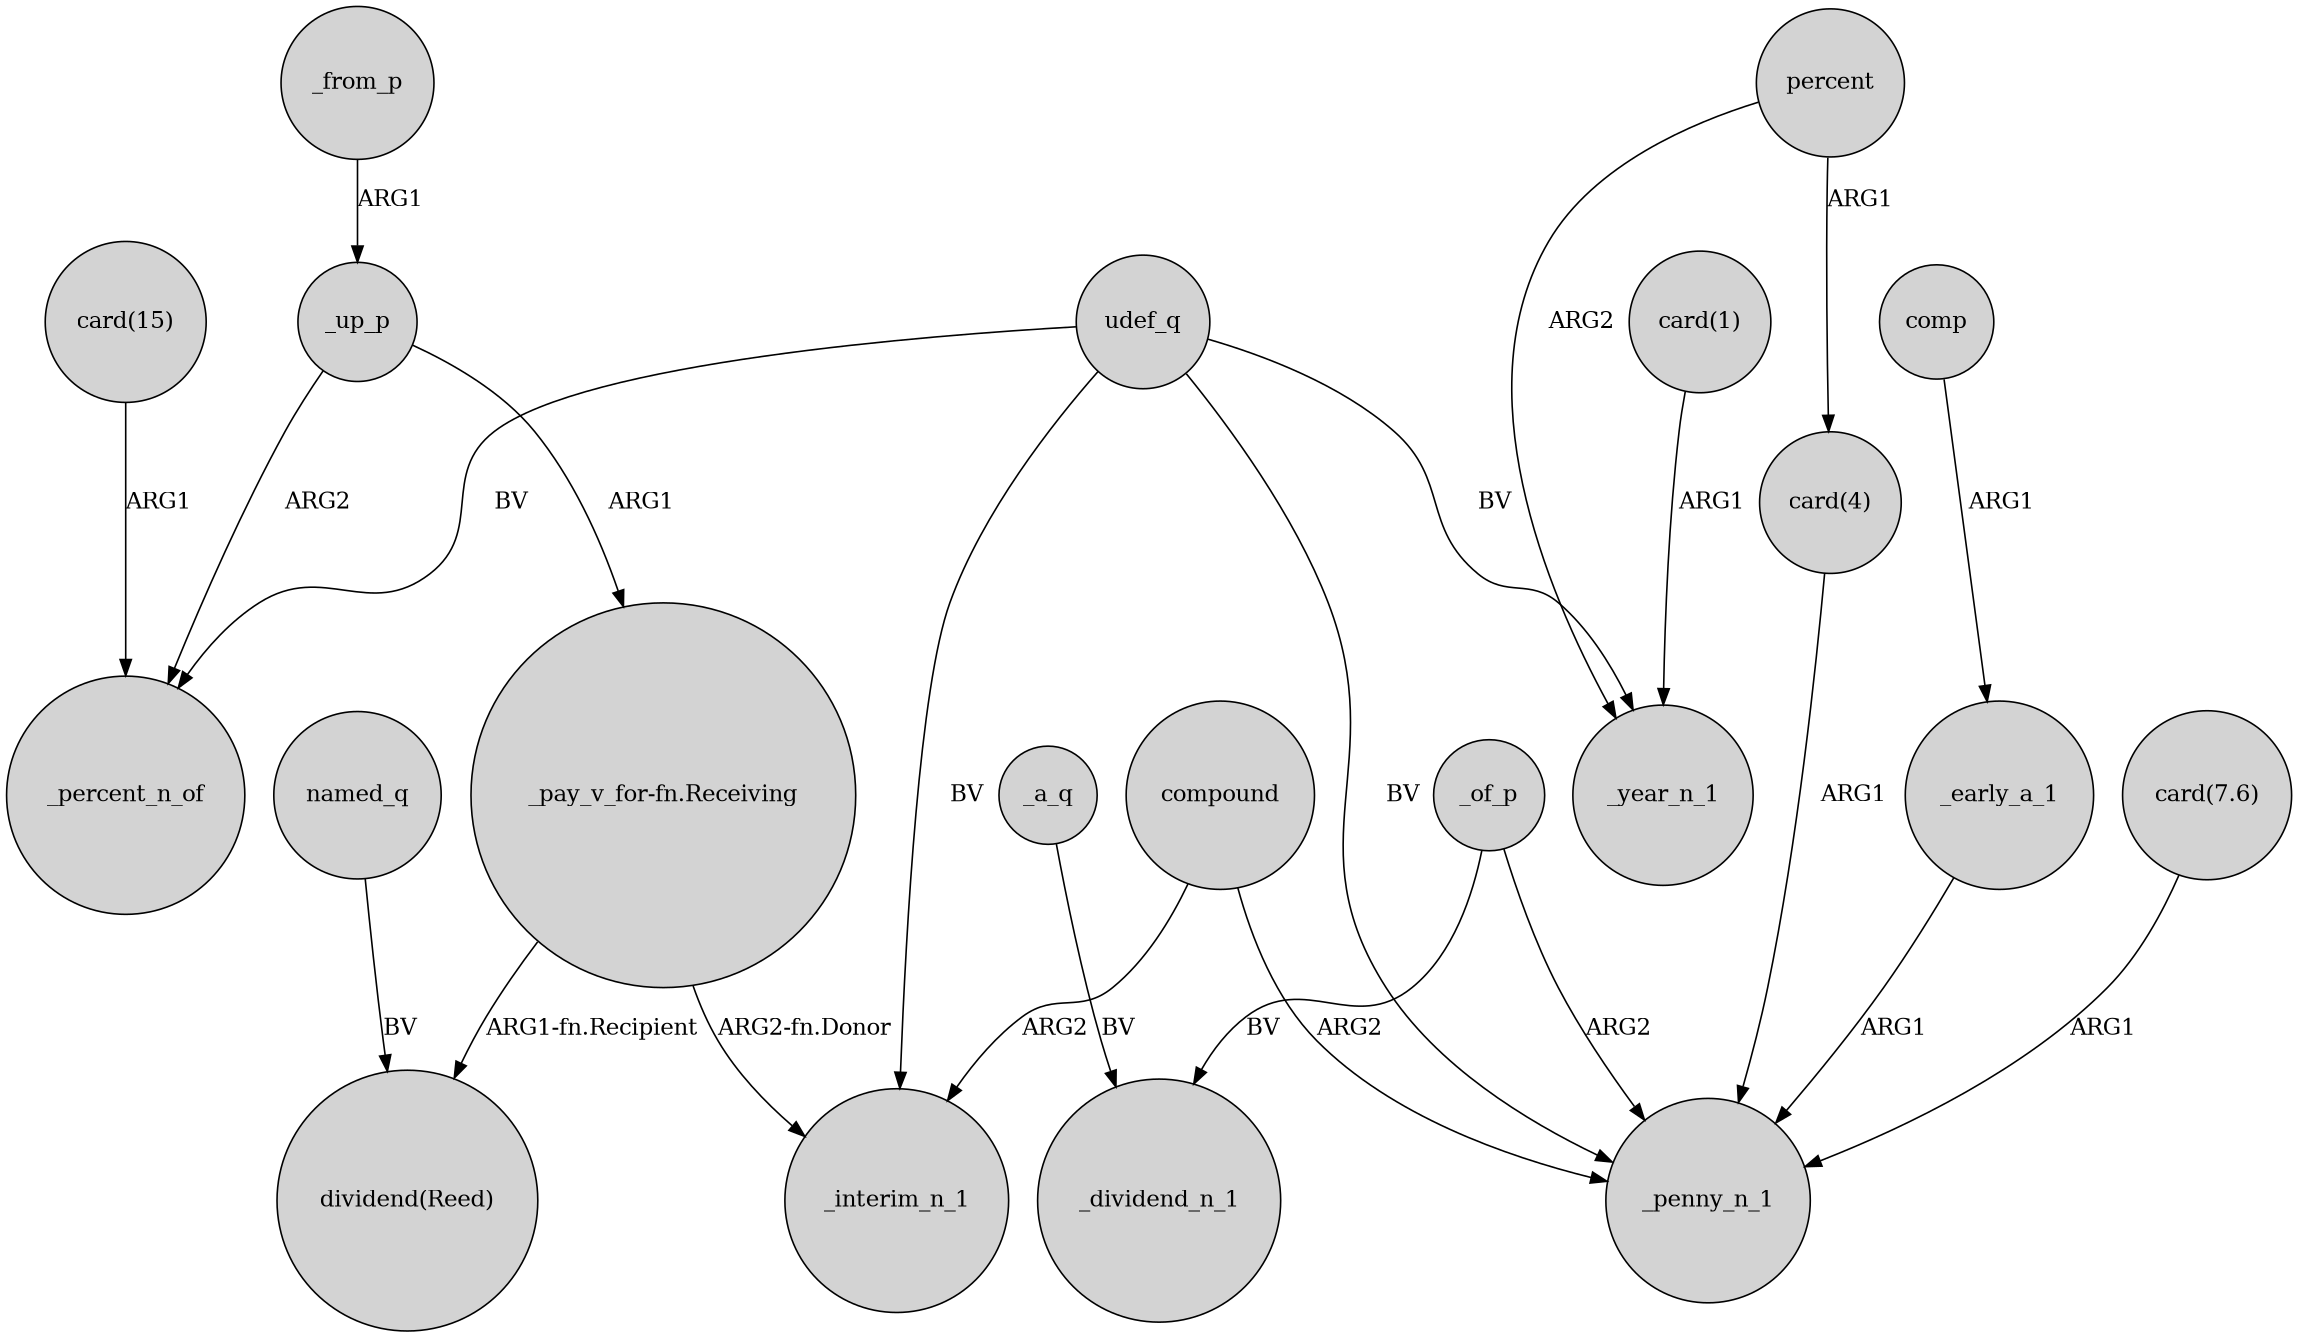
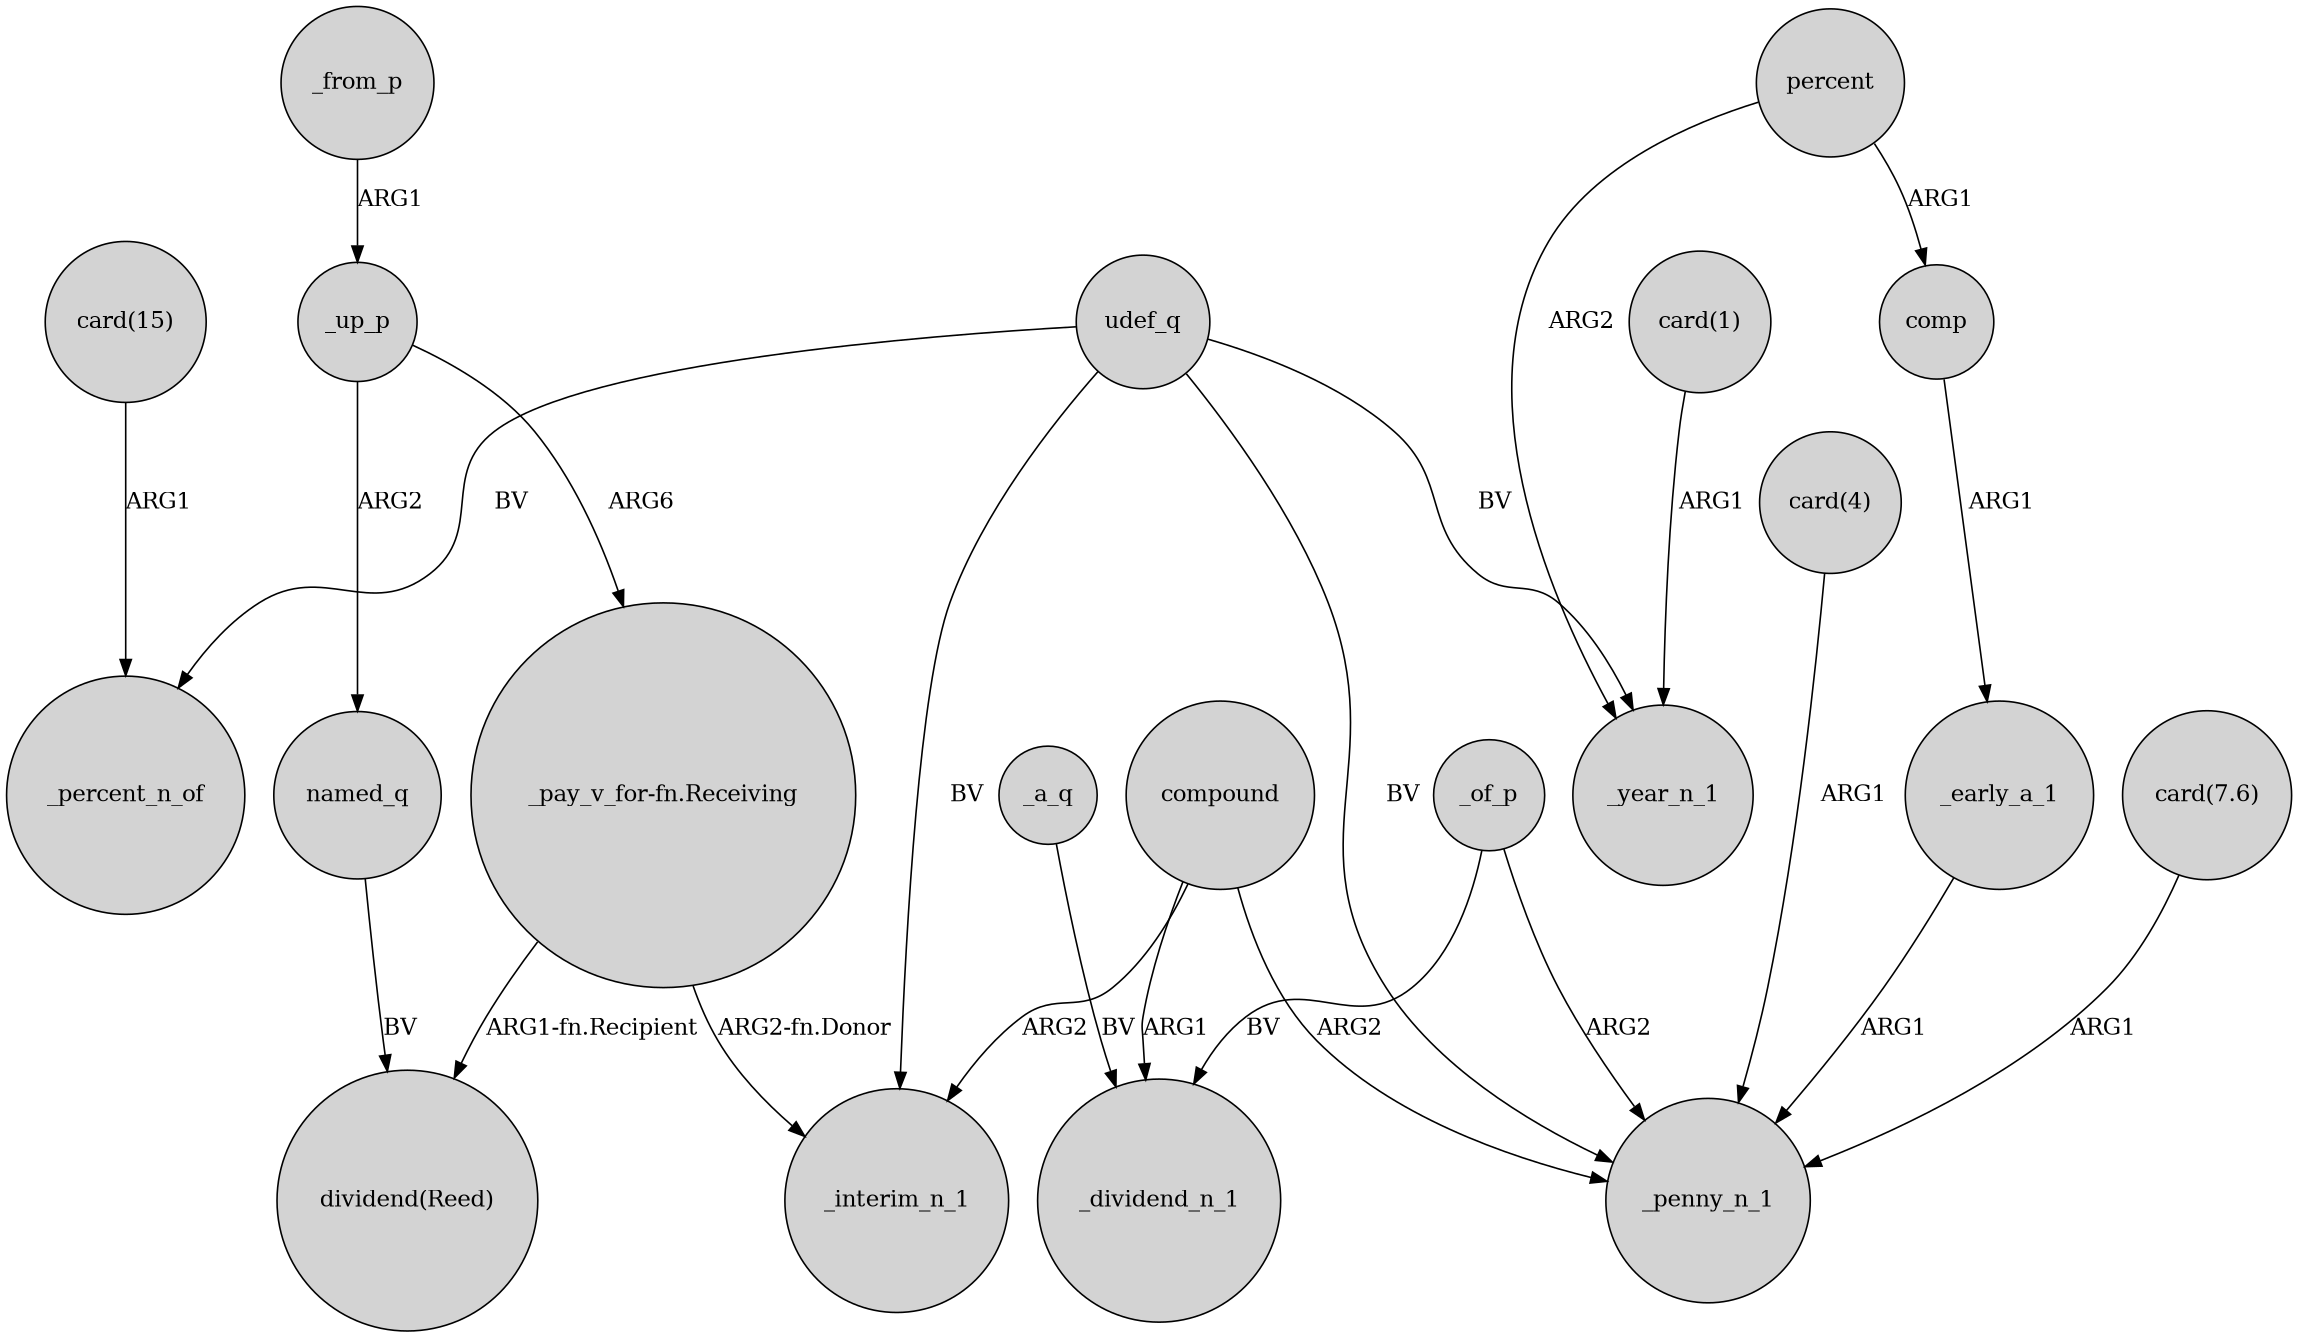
edge "percent" -> "card(4)": now "percent" -> "comp"
edge "_up_p" -> "_pay_v_for-fn.Receiving": label "ARG1" -> "ARG6"
edge "_up_p" -> "_percent_n_of": now "_up_p" -> "named_q"
edge "compound" -> "_dividend_n_1": added, label "ARG1"
